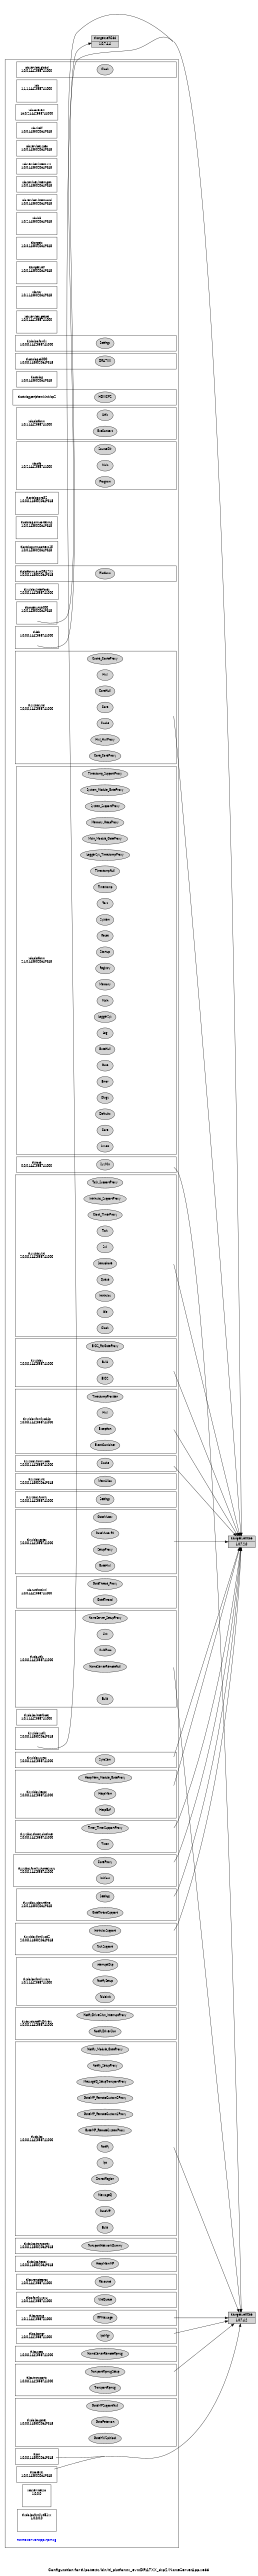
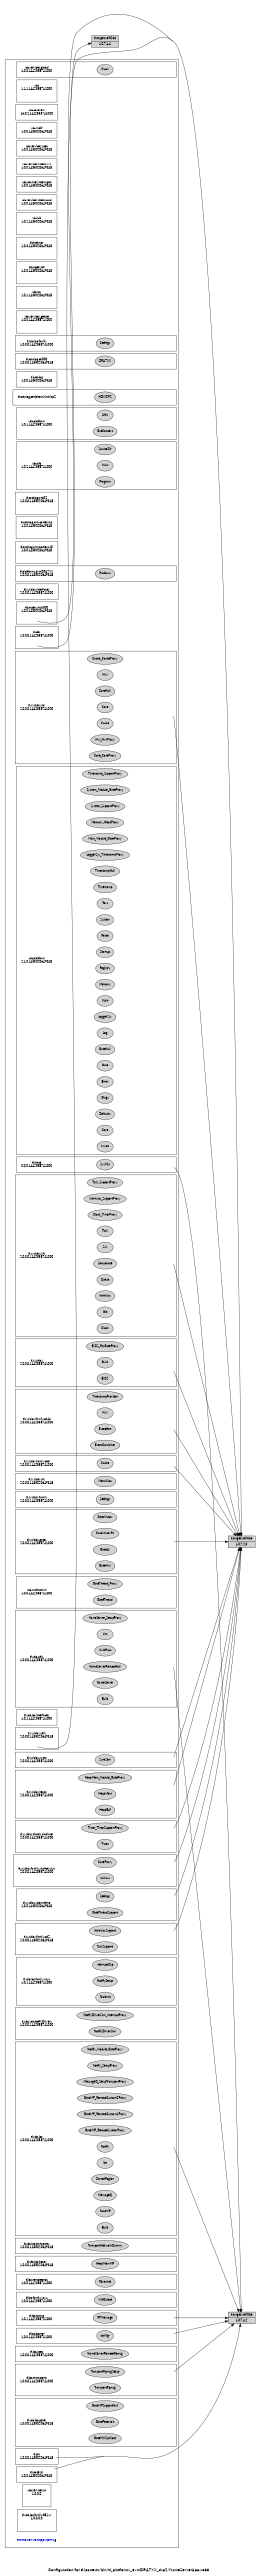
node "ti.targets 1,0,3,1435020649348": label "ti.targets 1,0,3,1435020649348" -> "ti.dmtimer 1,0,3,1435020649348"
node "SetupProxy": label "SetupProxy" -> "GateAll"
node "NameServer": added
